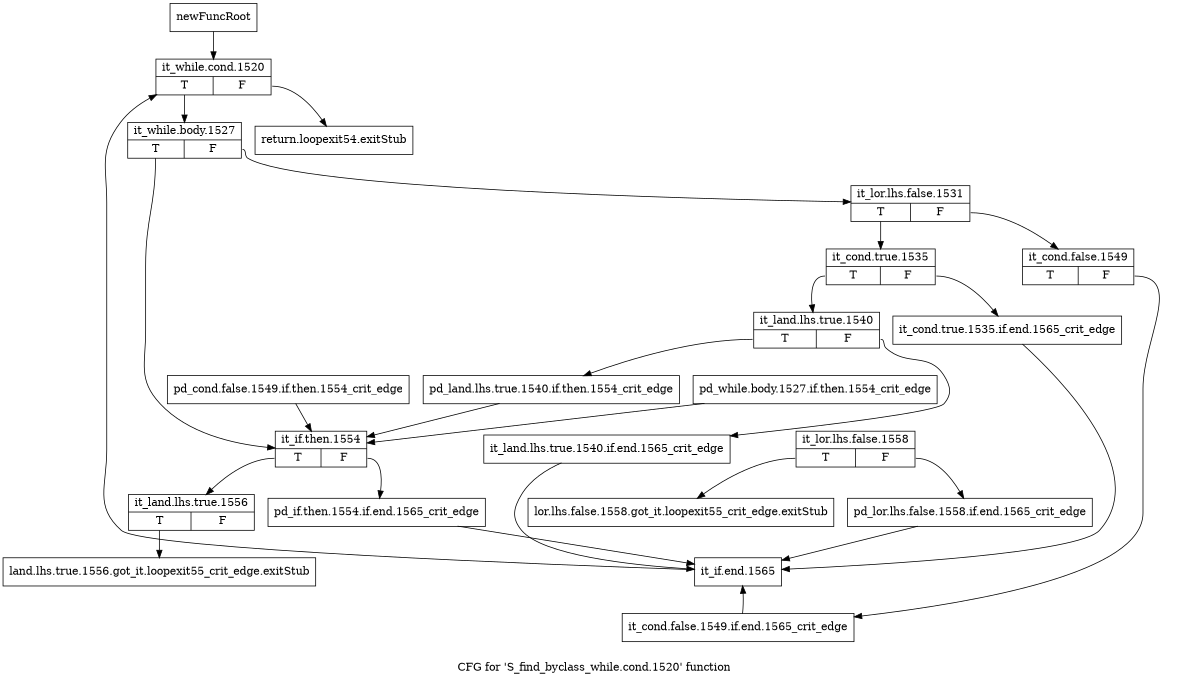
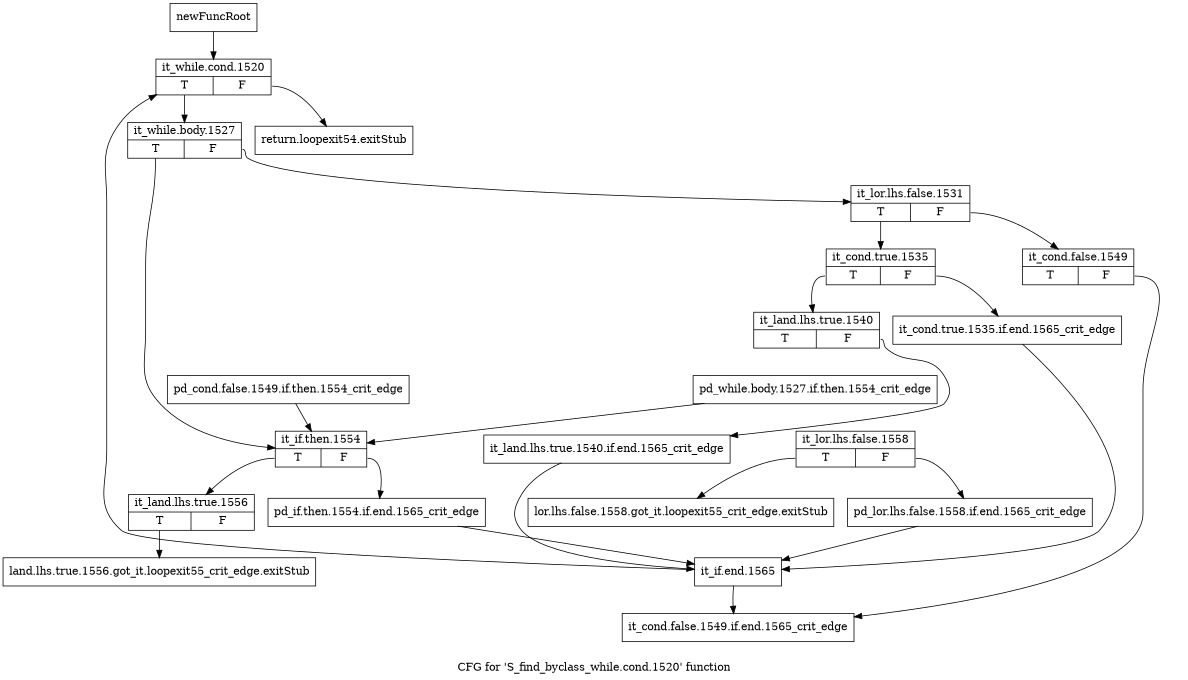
node "pd_land.lhs.true.1540.if.then.1554_crit_edge": removed
edge "it_cond.false.1549.if.end.1565_crit_edge" -> "it_if.end.1565": reversed
